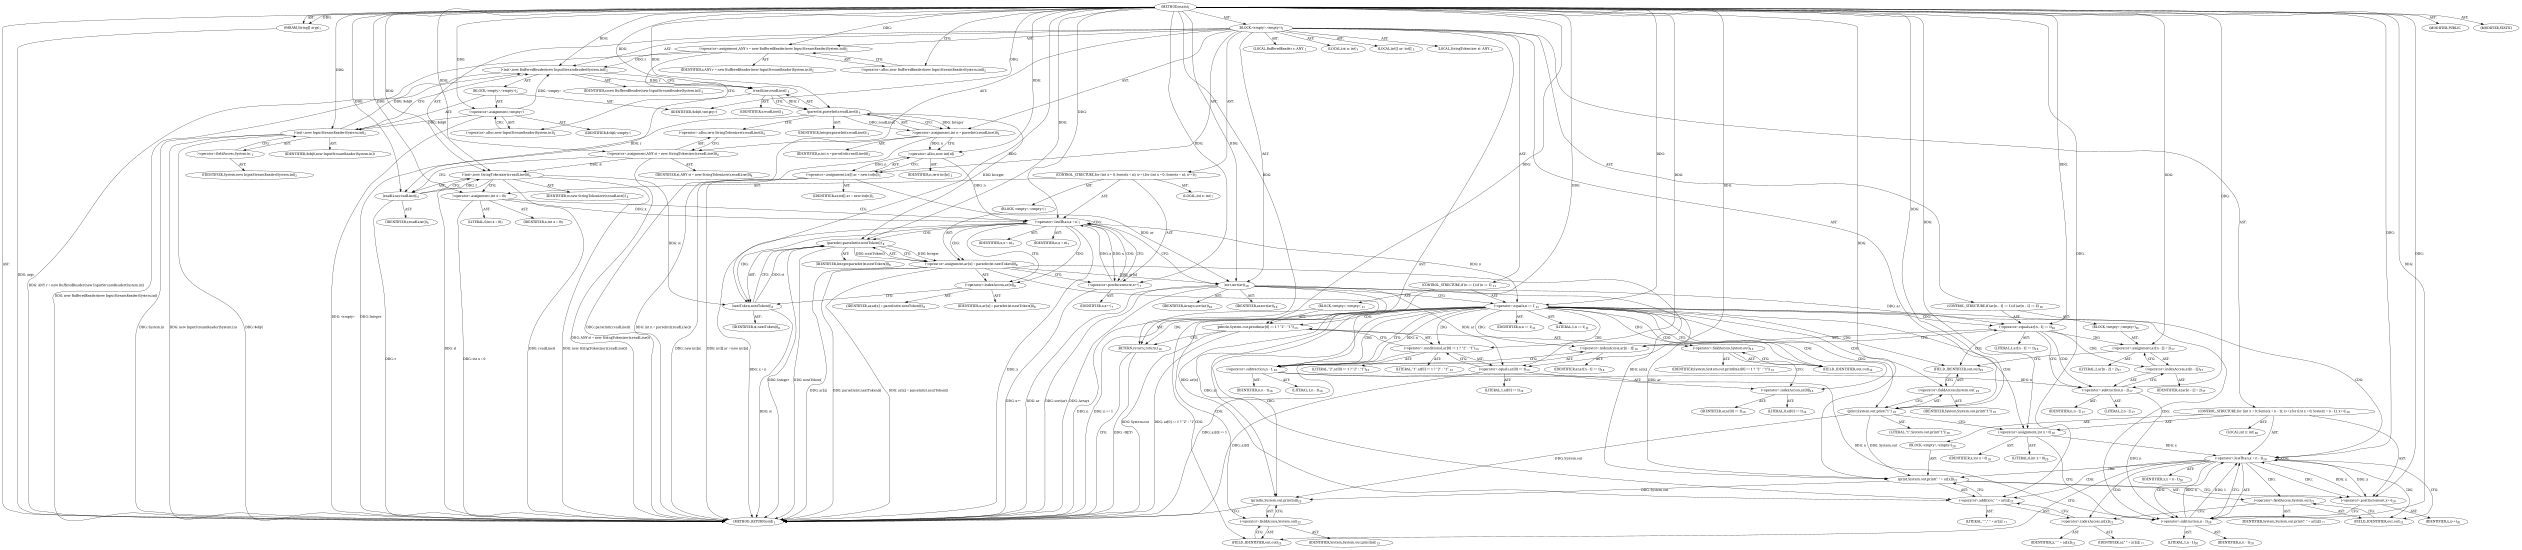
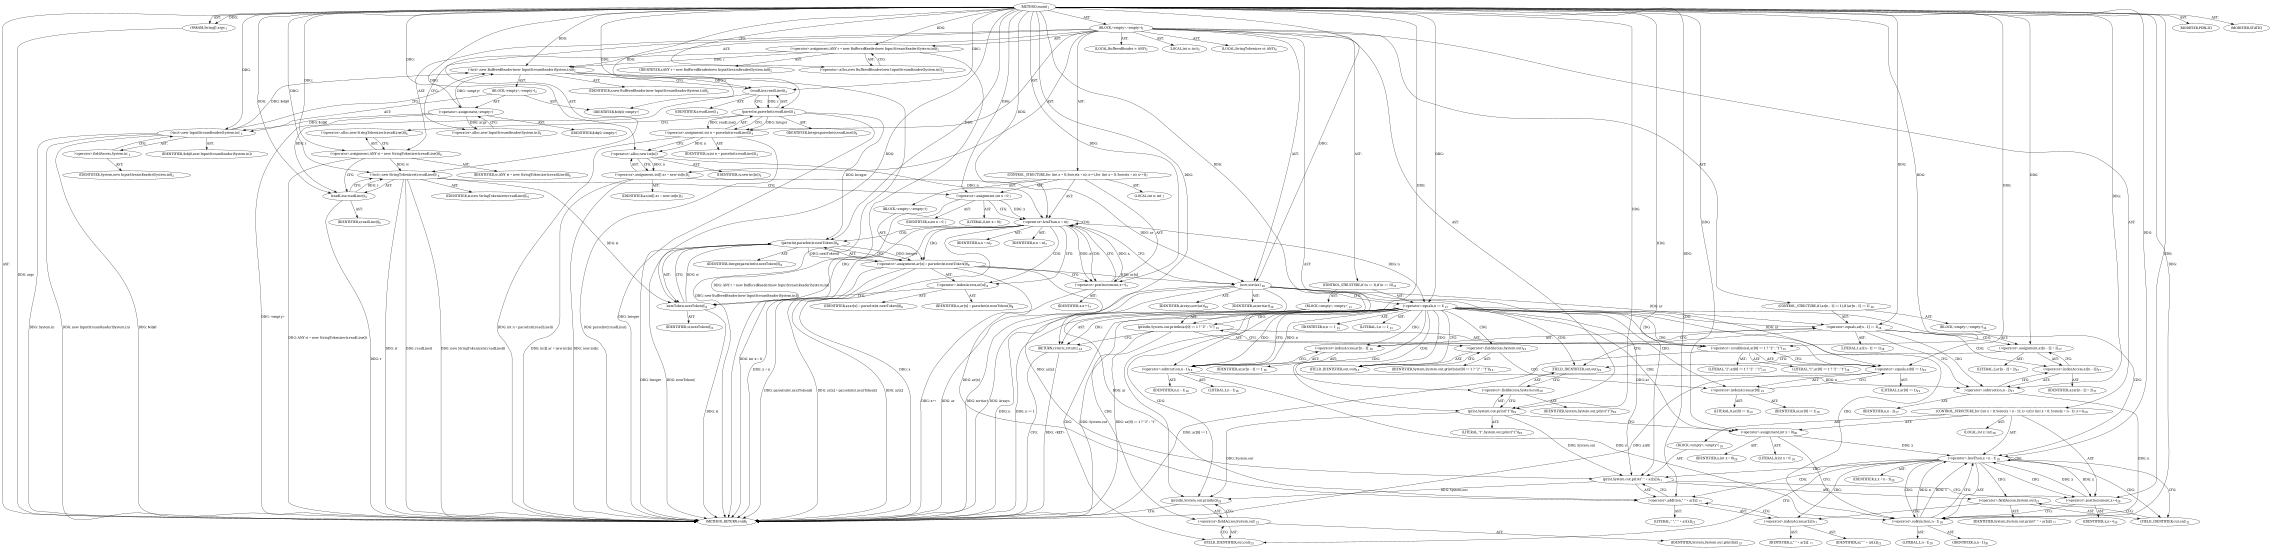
node "(LOCAL,int[] ar: int[])": removed
edge "(<operator>.assignment,<empty>)" -> "(<operator>.alloc,new InputStreamReader(System.in))": label "AST: " -> "DDG: args"
edge "(<operator>.indexAccess,ar[0])" -> "(<operator>.equals,ar[0] == 1)": added, label "CFG:"
node "(LITERAL,2,n - 2)": removed
